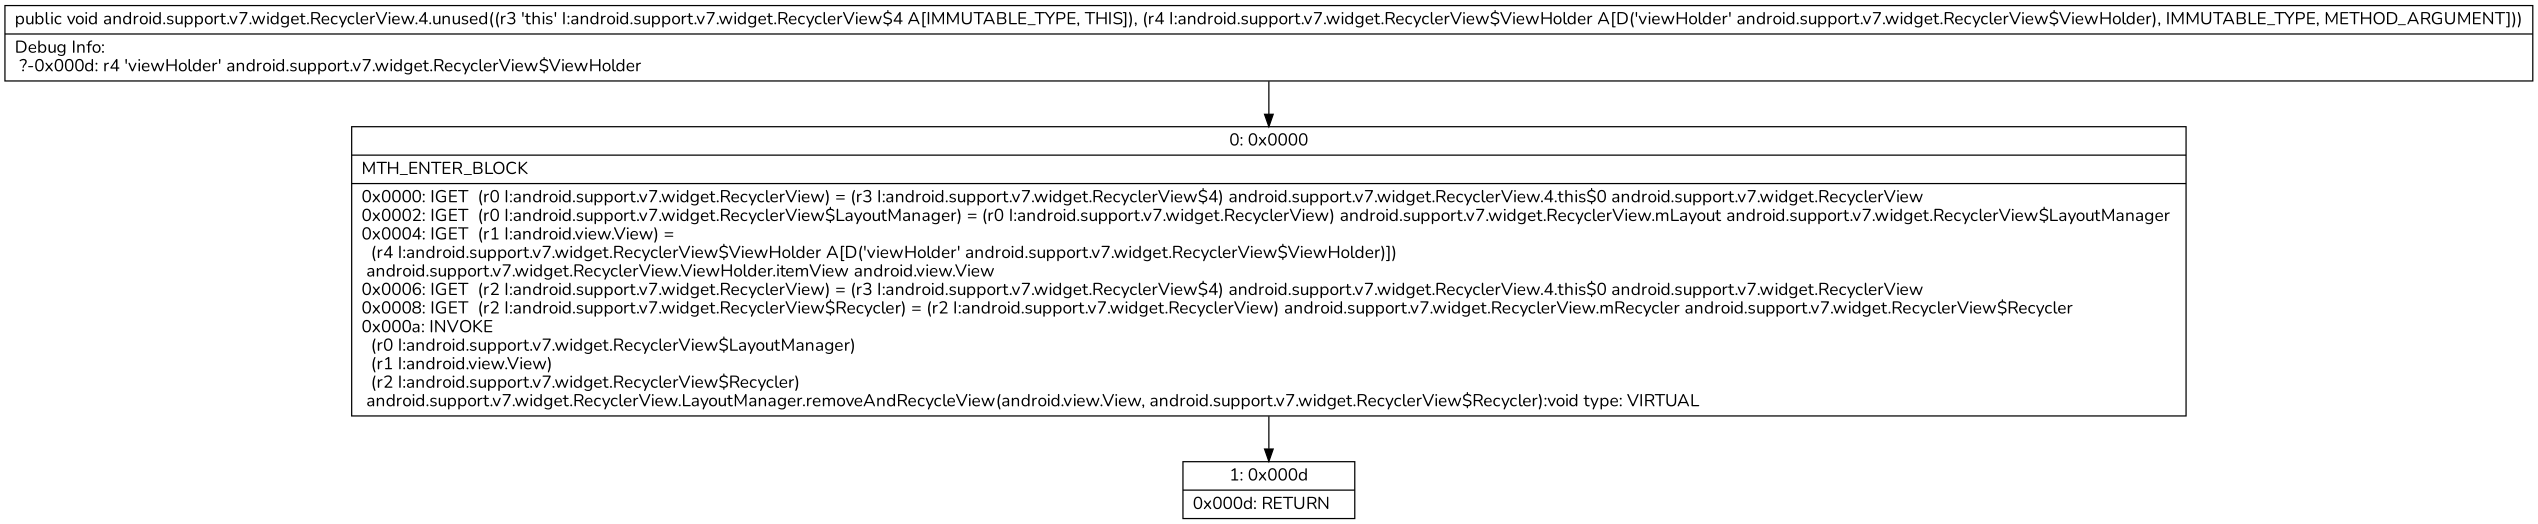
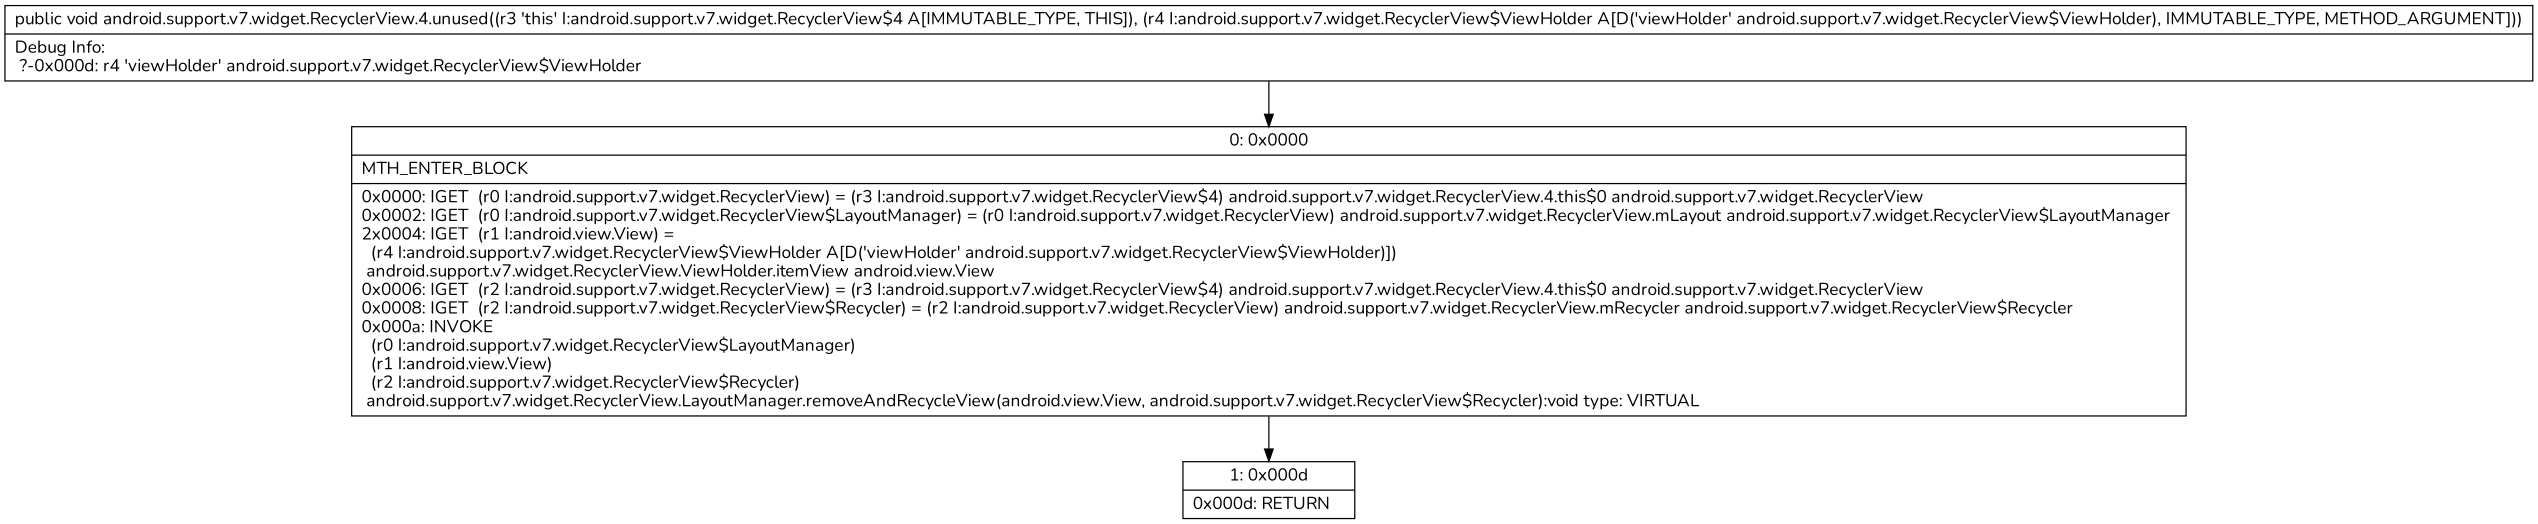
node "0: 0x0000": text "0x0004: IGET  (r1 I:android.view.View) =" -> "2x0004: IGET  (r1 I:android.view.View) ="
